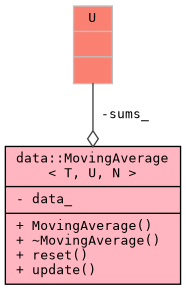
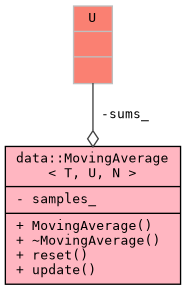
node "data::MovingAverage": text "- data_" -> "- samples_"
